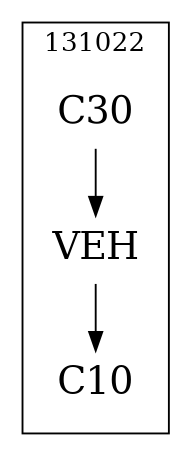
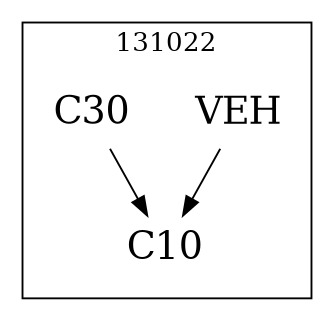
edge "C30" -> "VEH": now "C30" -> "C10"
